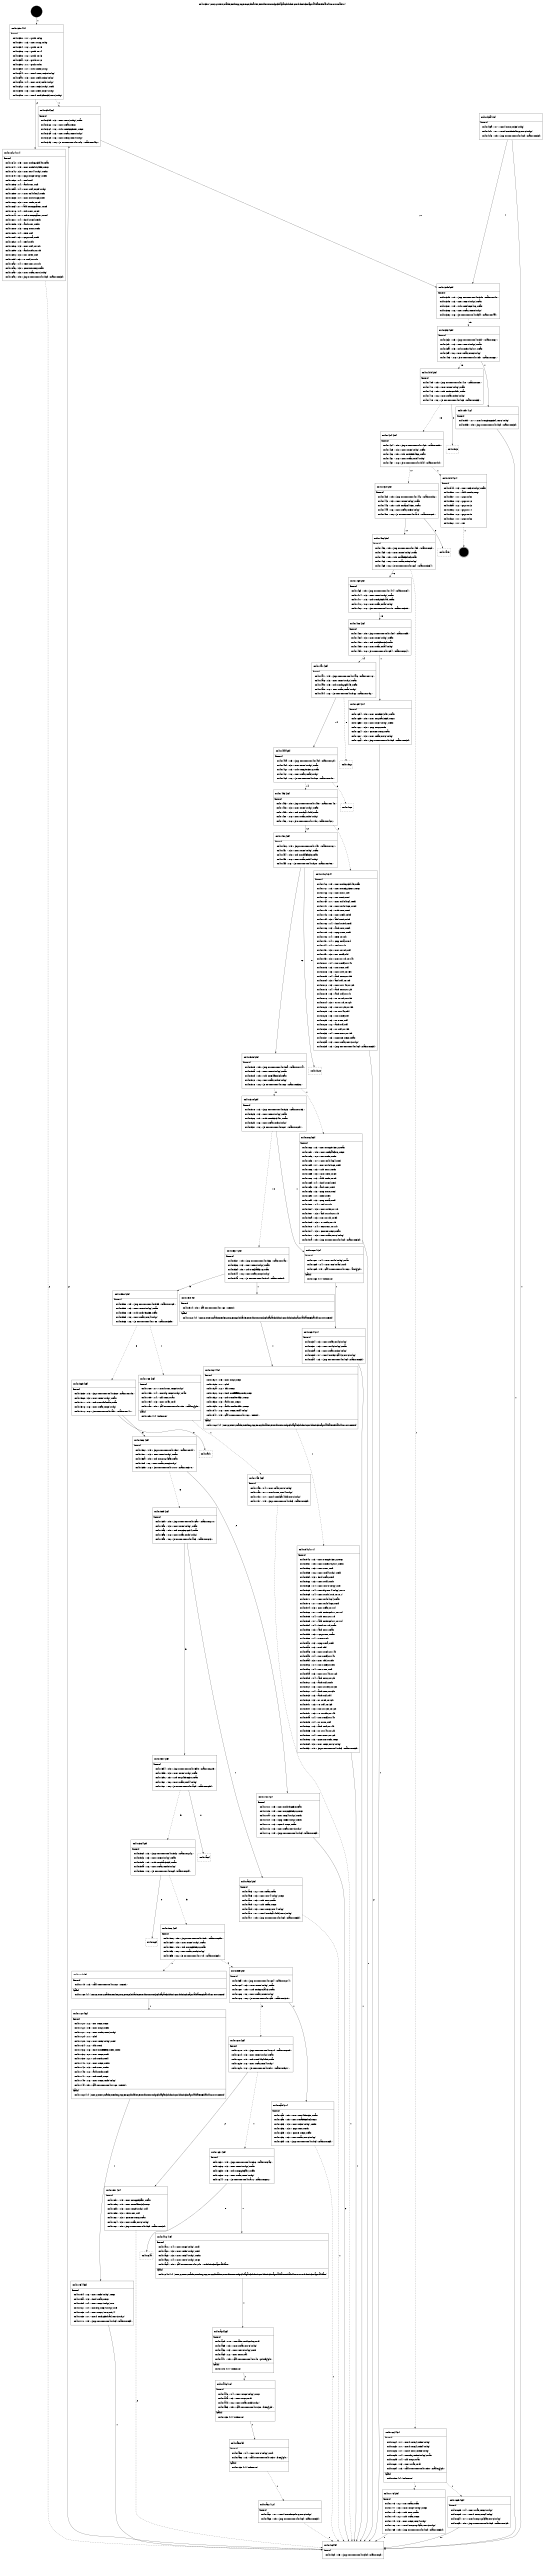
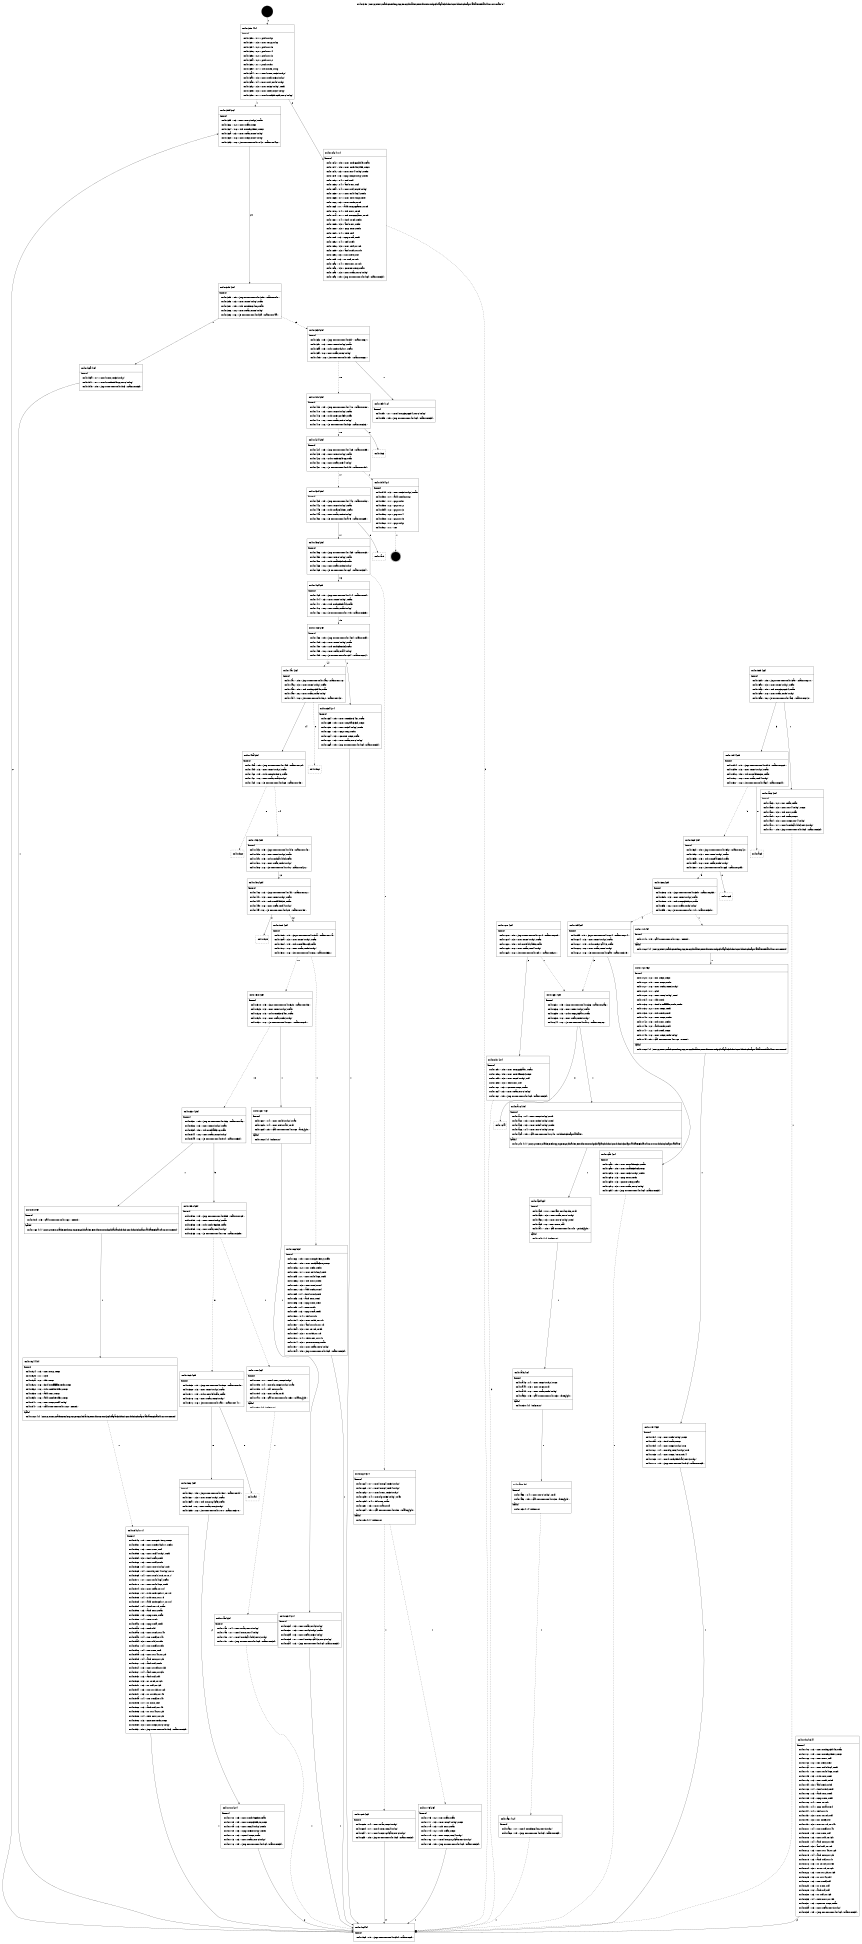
edge "0x401b3a [19]" -> "0x4013d9 [25]": reversed
edge "0x4014d3 [25]" -> "0x4017bc [134]": removed, label "2"
edge "0x401582 [25]" -> "0x40159b [25]": removed, label "6"
edge "0x4019f7 [12]" -> "0x401bcf [5]": removed, label "1"
edge "0x4015ff [25]" -> "0x401618 [25]": now "0x4015ff [25]" -> "0x401631 [25]"
